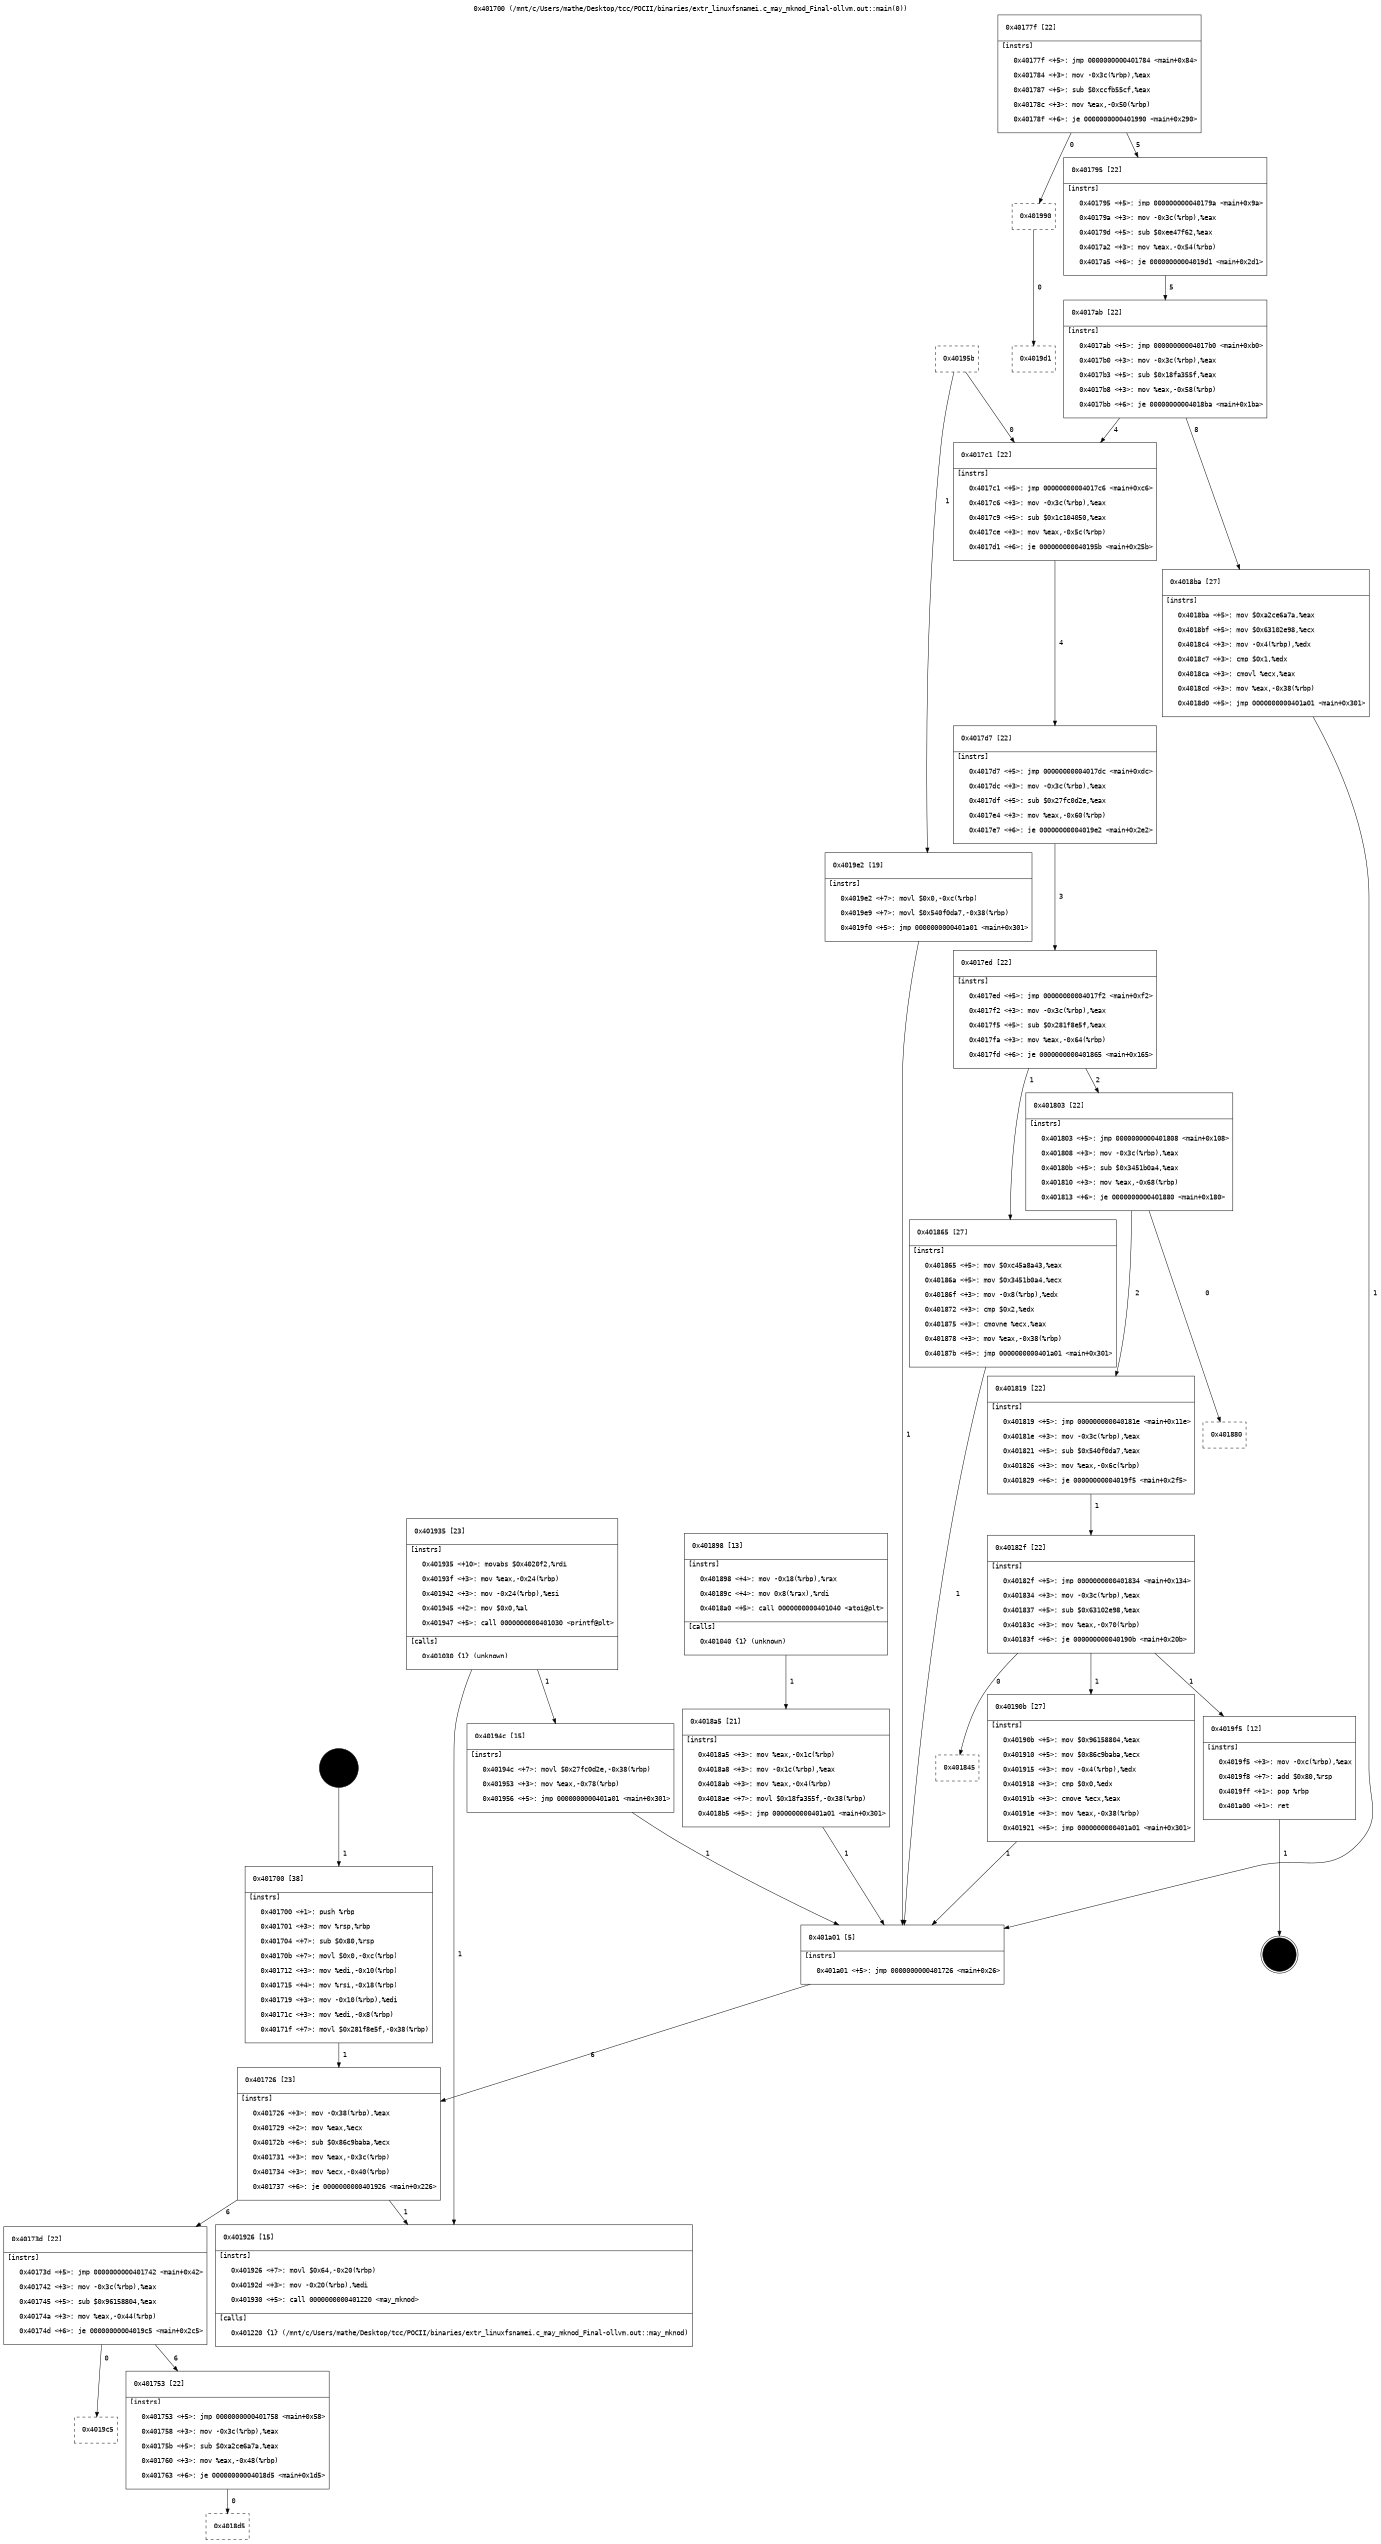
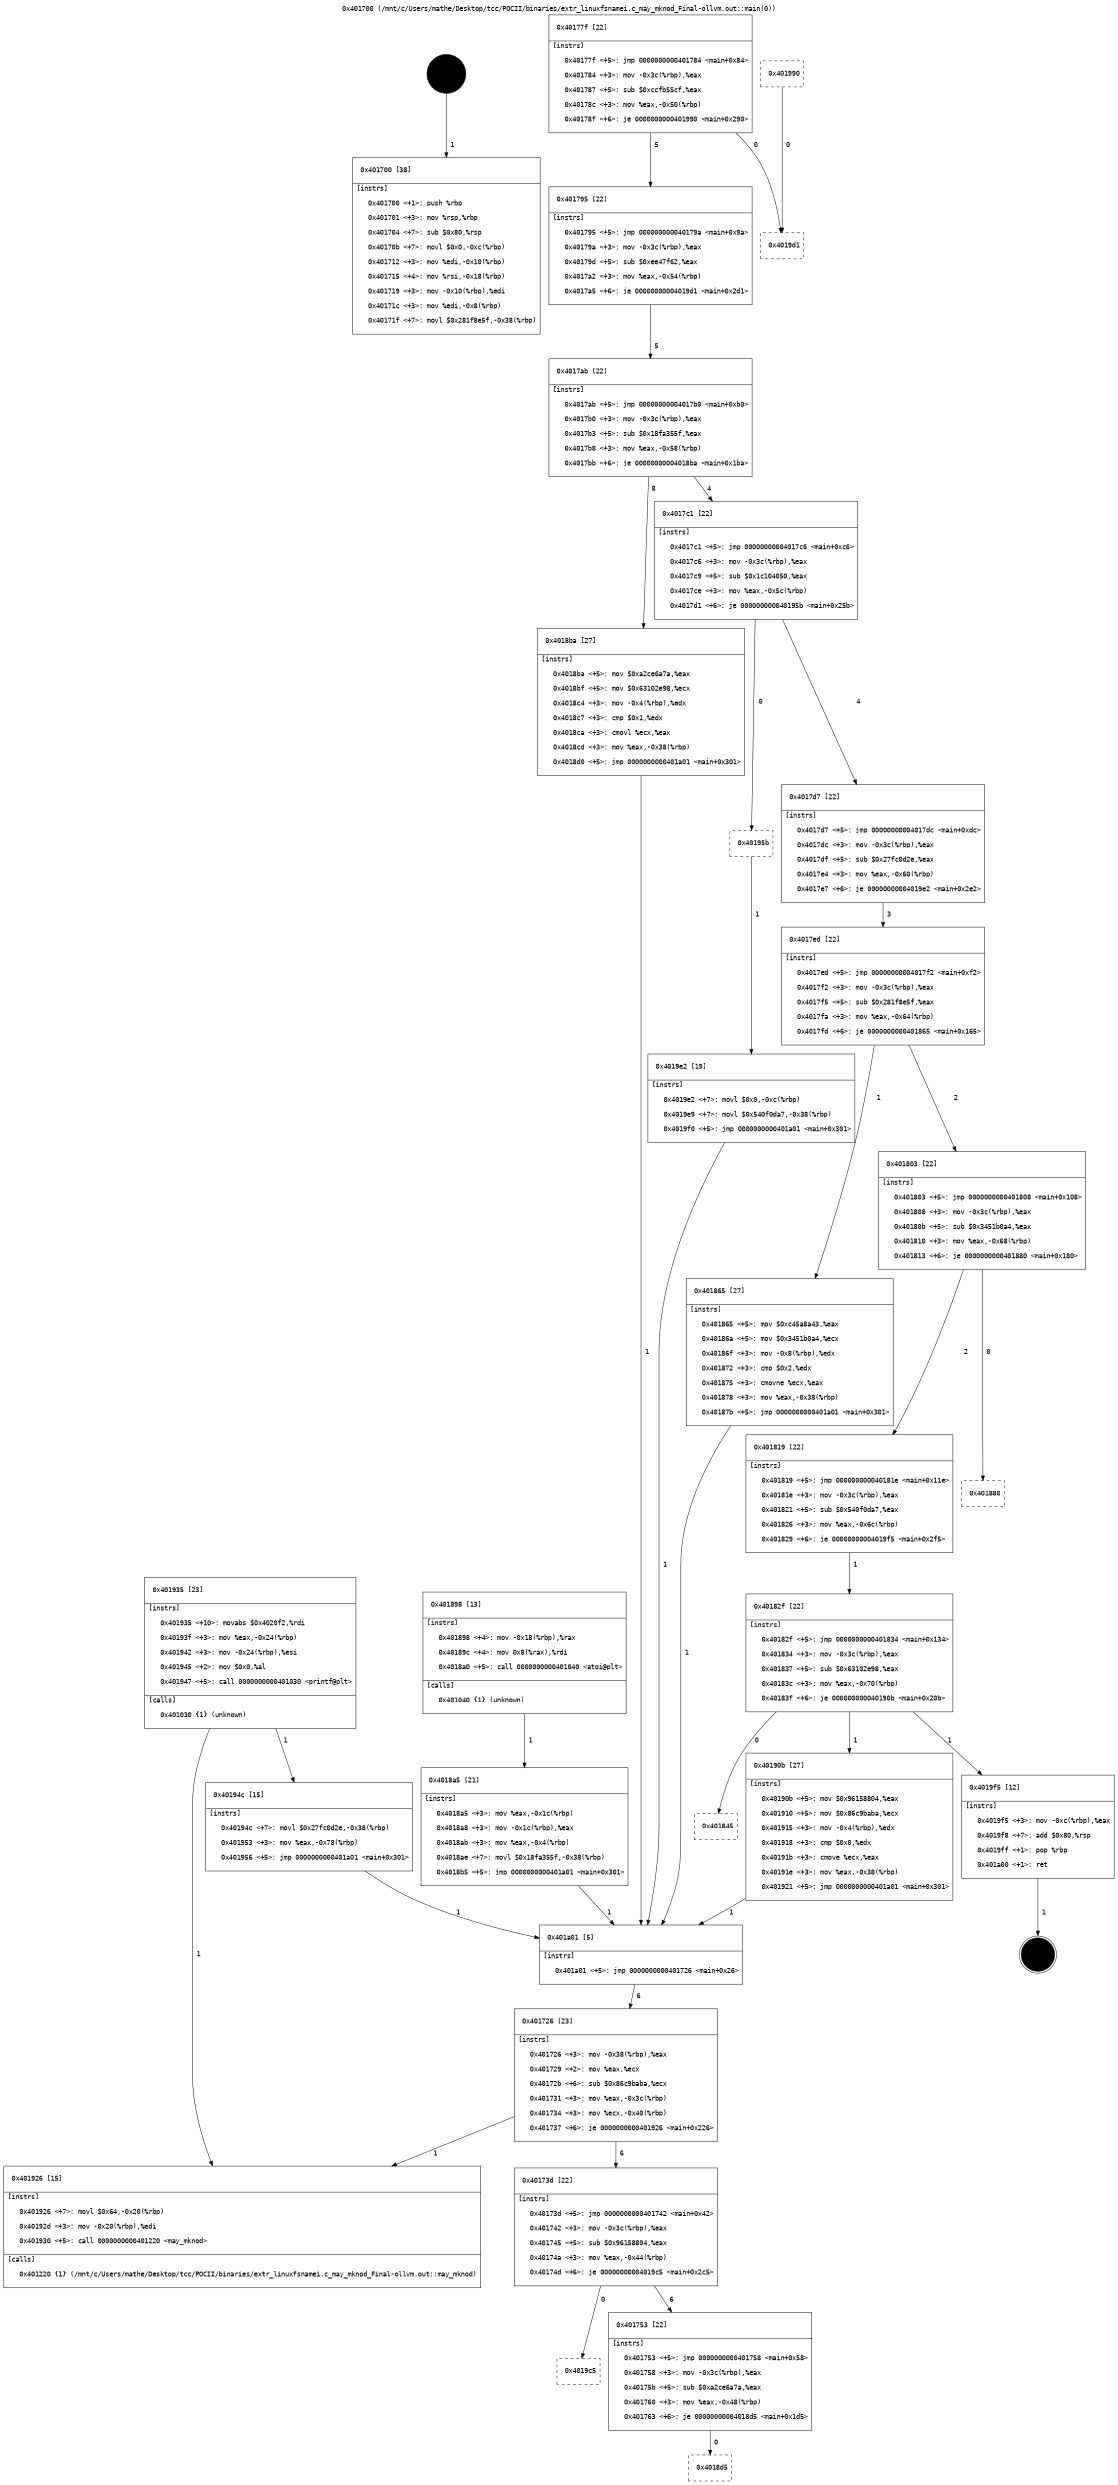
edge "0x40177f [22]" -> "0x401990": now "0x40177f [22]" -> "0x4019d1"
edge "0x40195b" -> "0x4017c1 [22]": reversed
edge "0x401700 [38]" -> "0x401726 [23]": removed, label "1"
